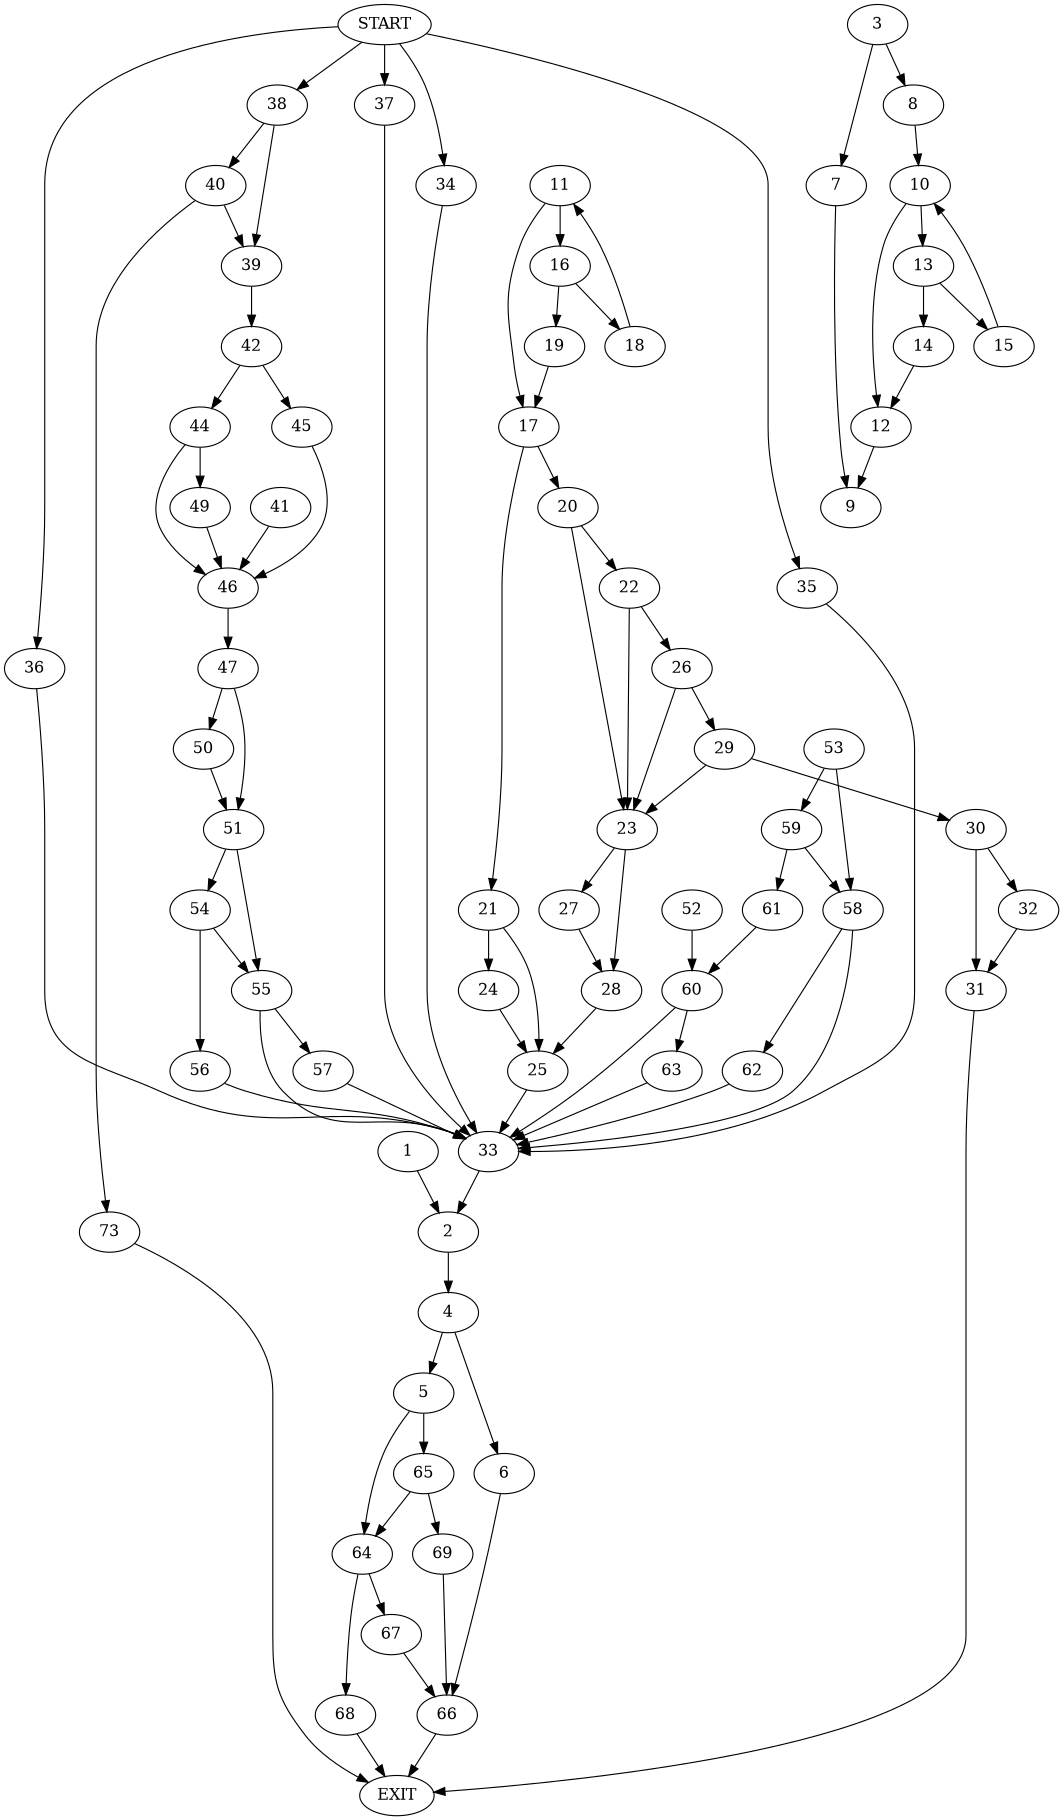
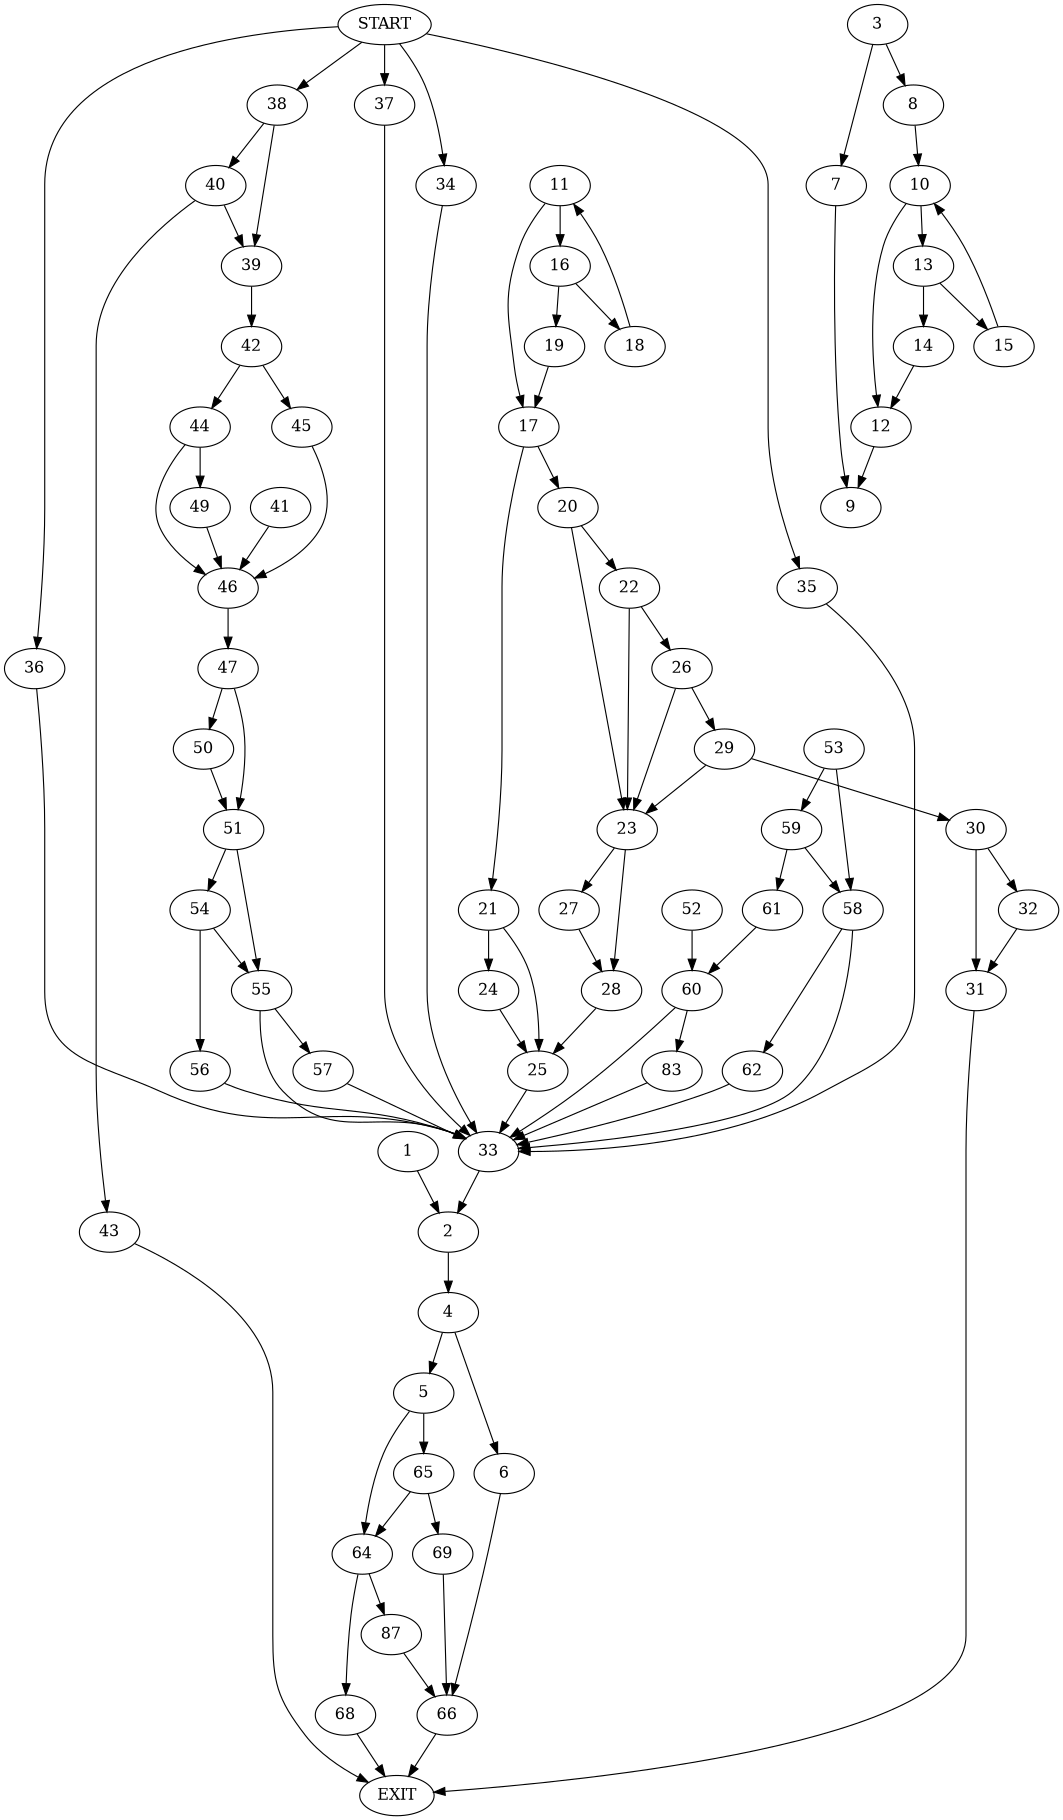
node "63": label "63" -> "83"
node "73": label "73" -> "43"
node "67": label "67" -> "87"
